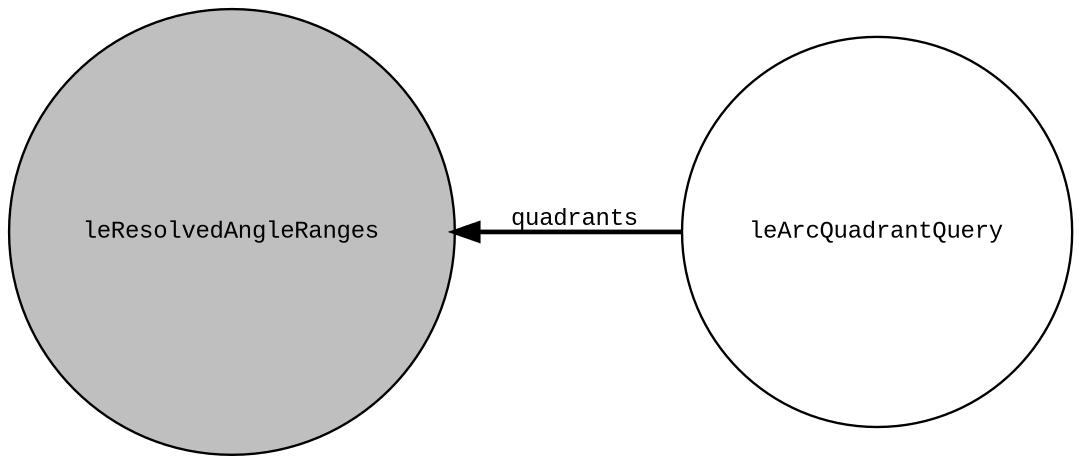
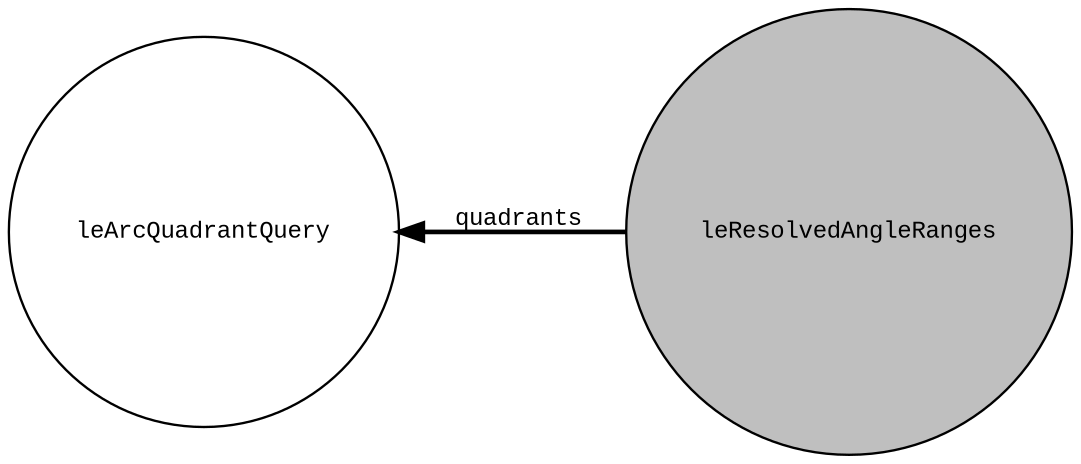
edge "leArcQuadrantQuery" -> "leResolvedAngleRanges": reversed
